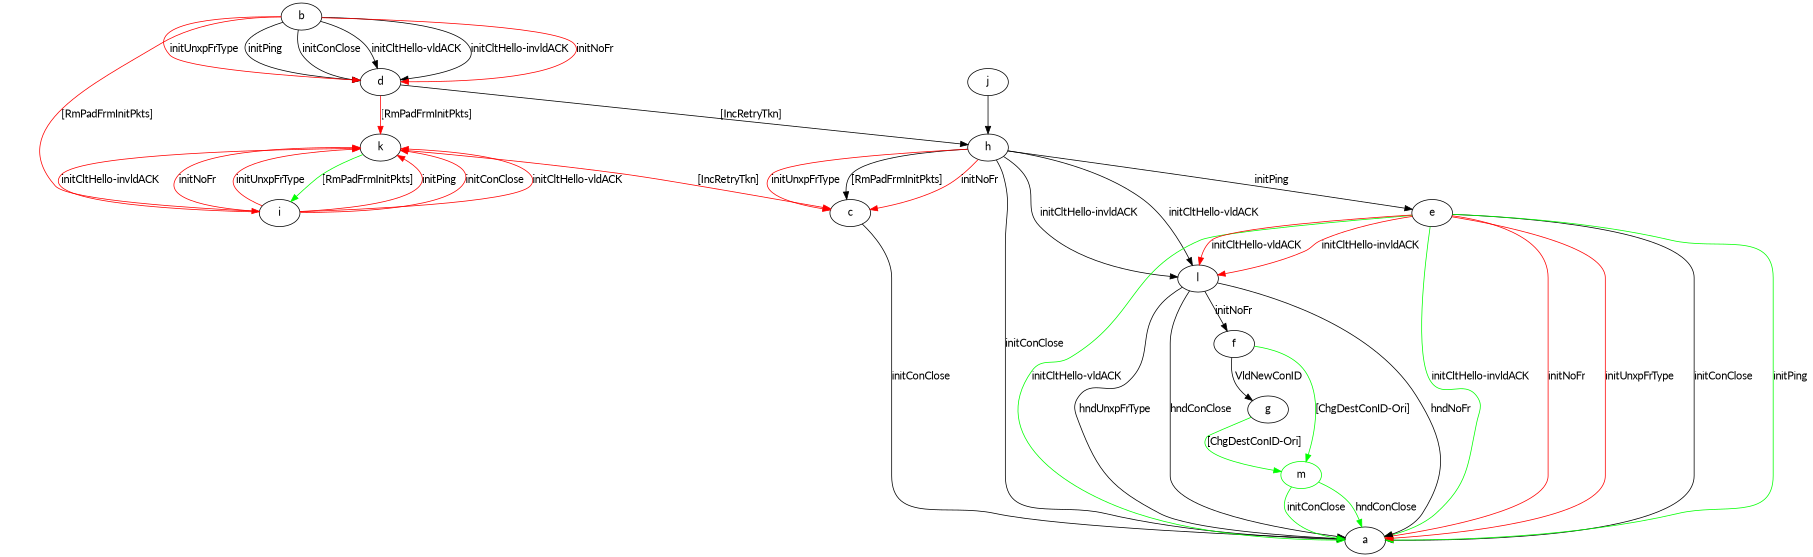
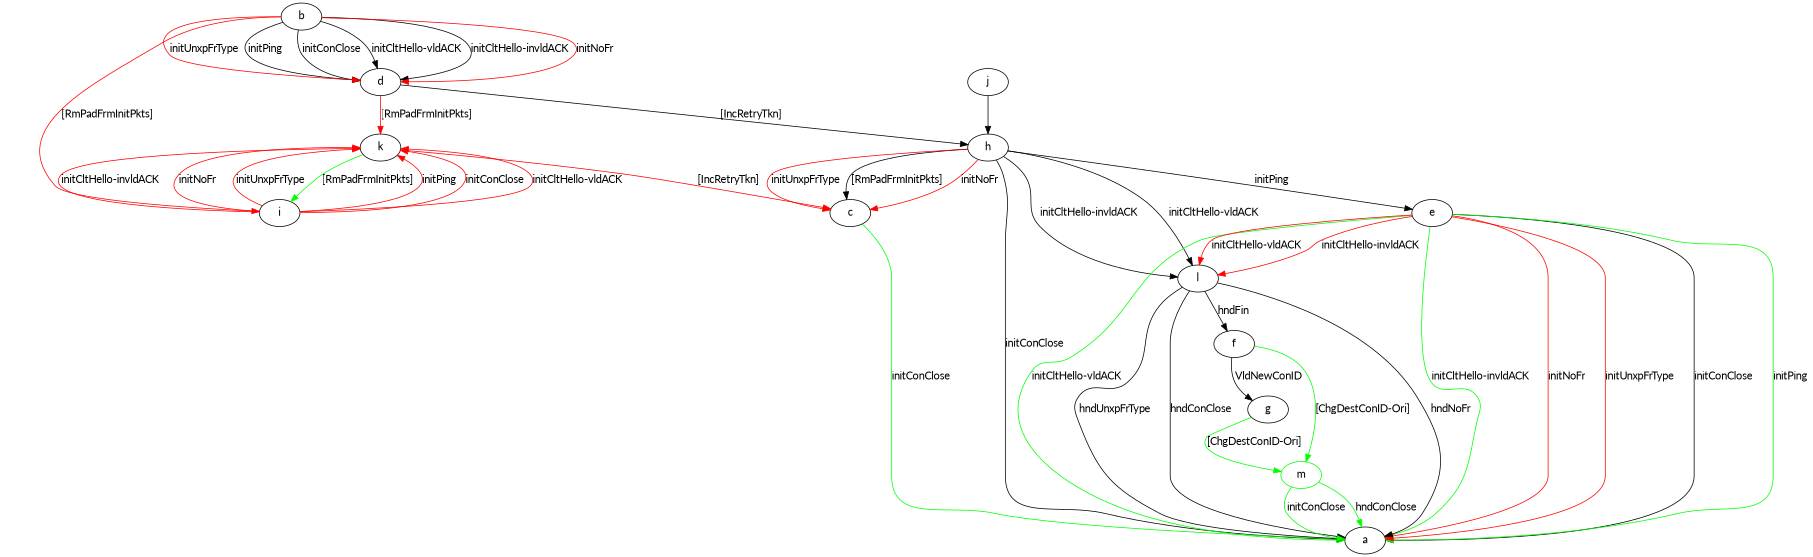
edge "l" -> "f": label "initNoFr " -> "hndFin "
edge "c" -> "a": color black -> green
